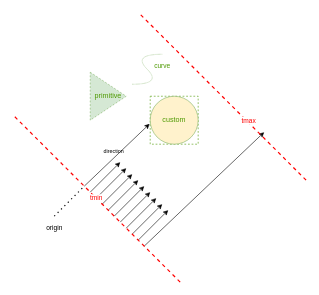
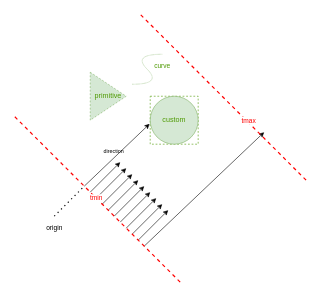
node "custom": fillcolor #fff2cc -> #d5e8d4
